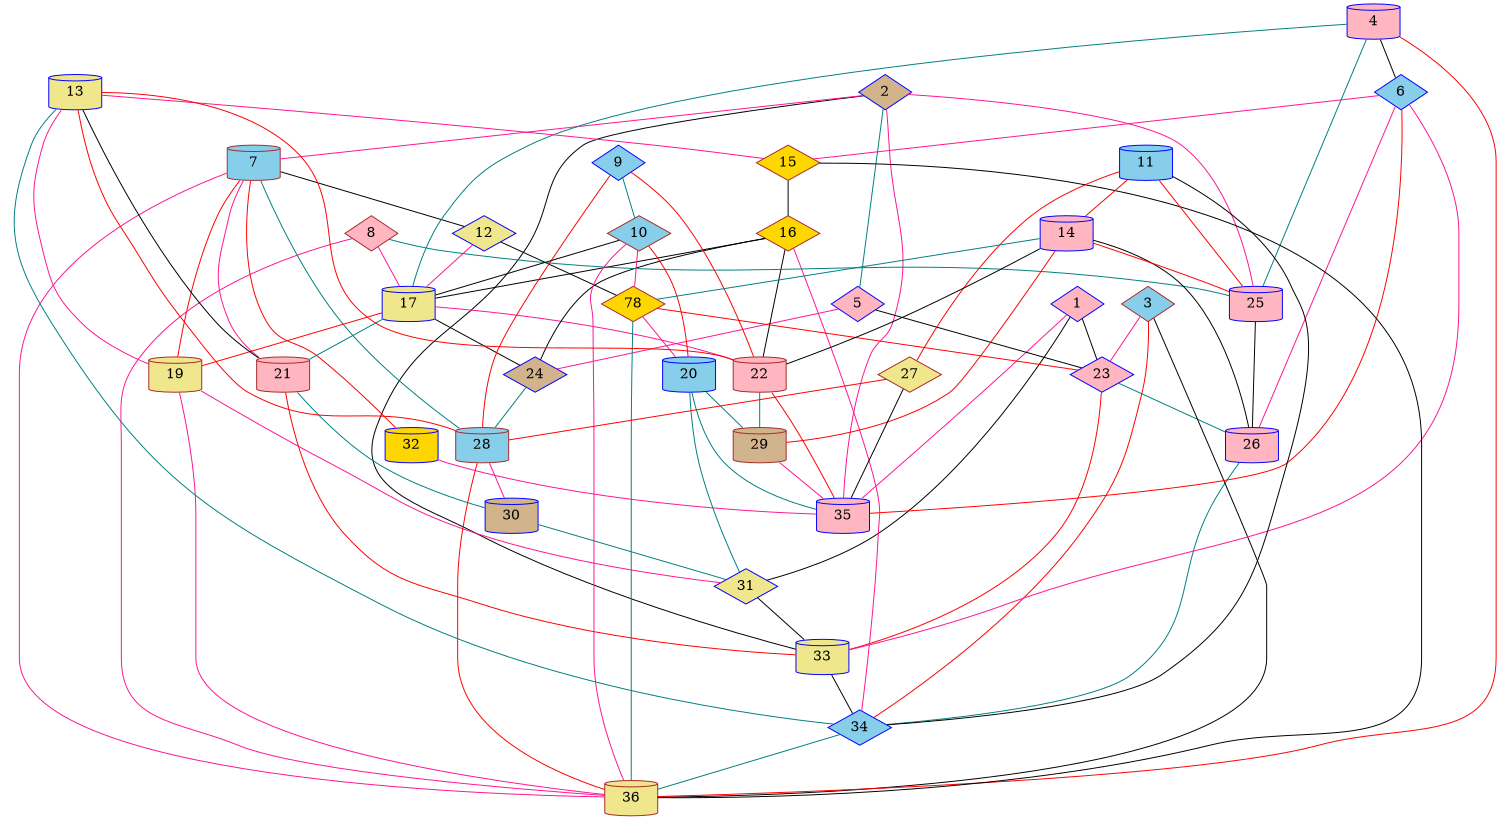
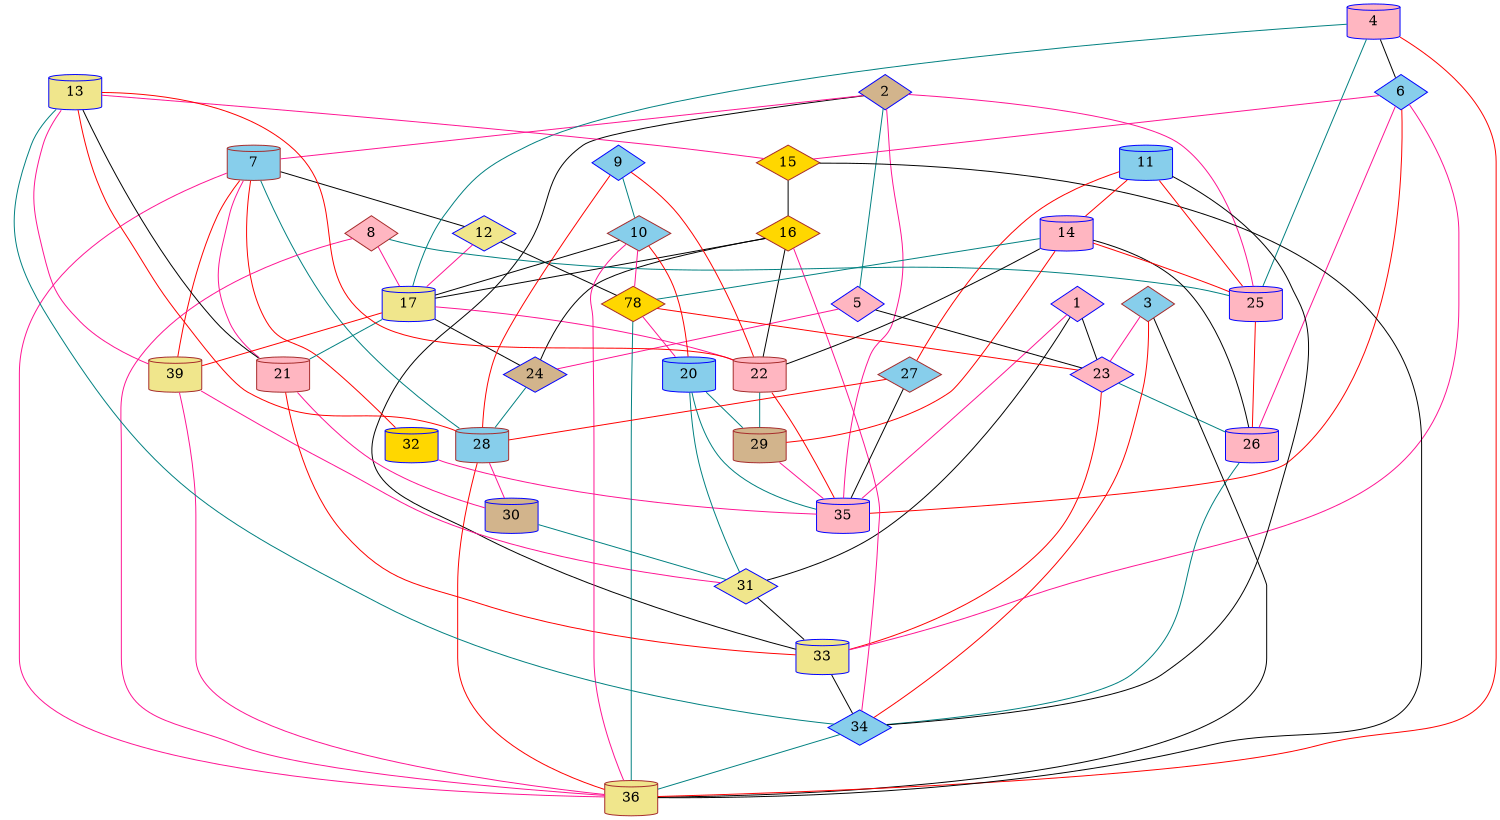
node "19": label "19" -> "39"
node "27": fillcolor khaki -> skyblue
edge "25" -- "26": color black -> red
edge "21" -- "30": color teal -> deeppink
